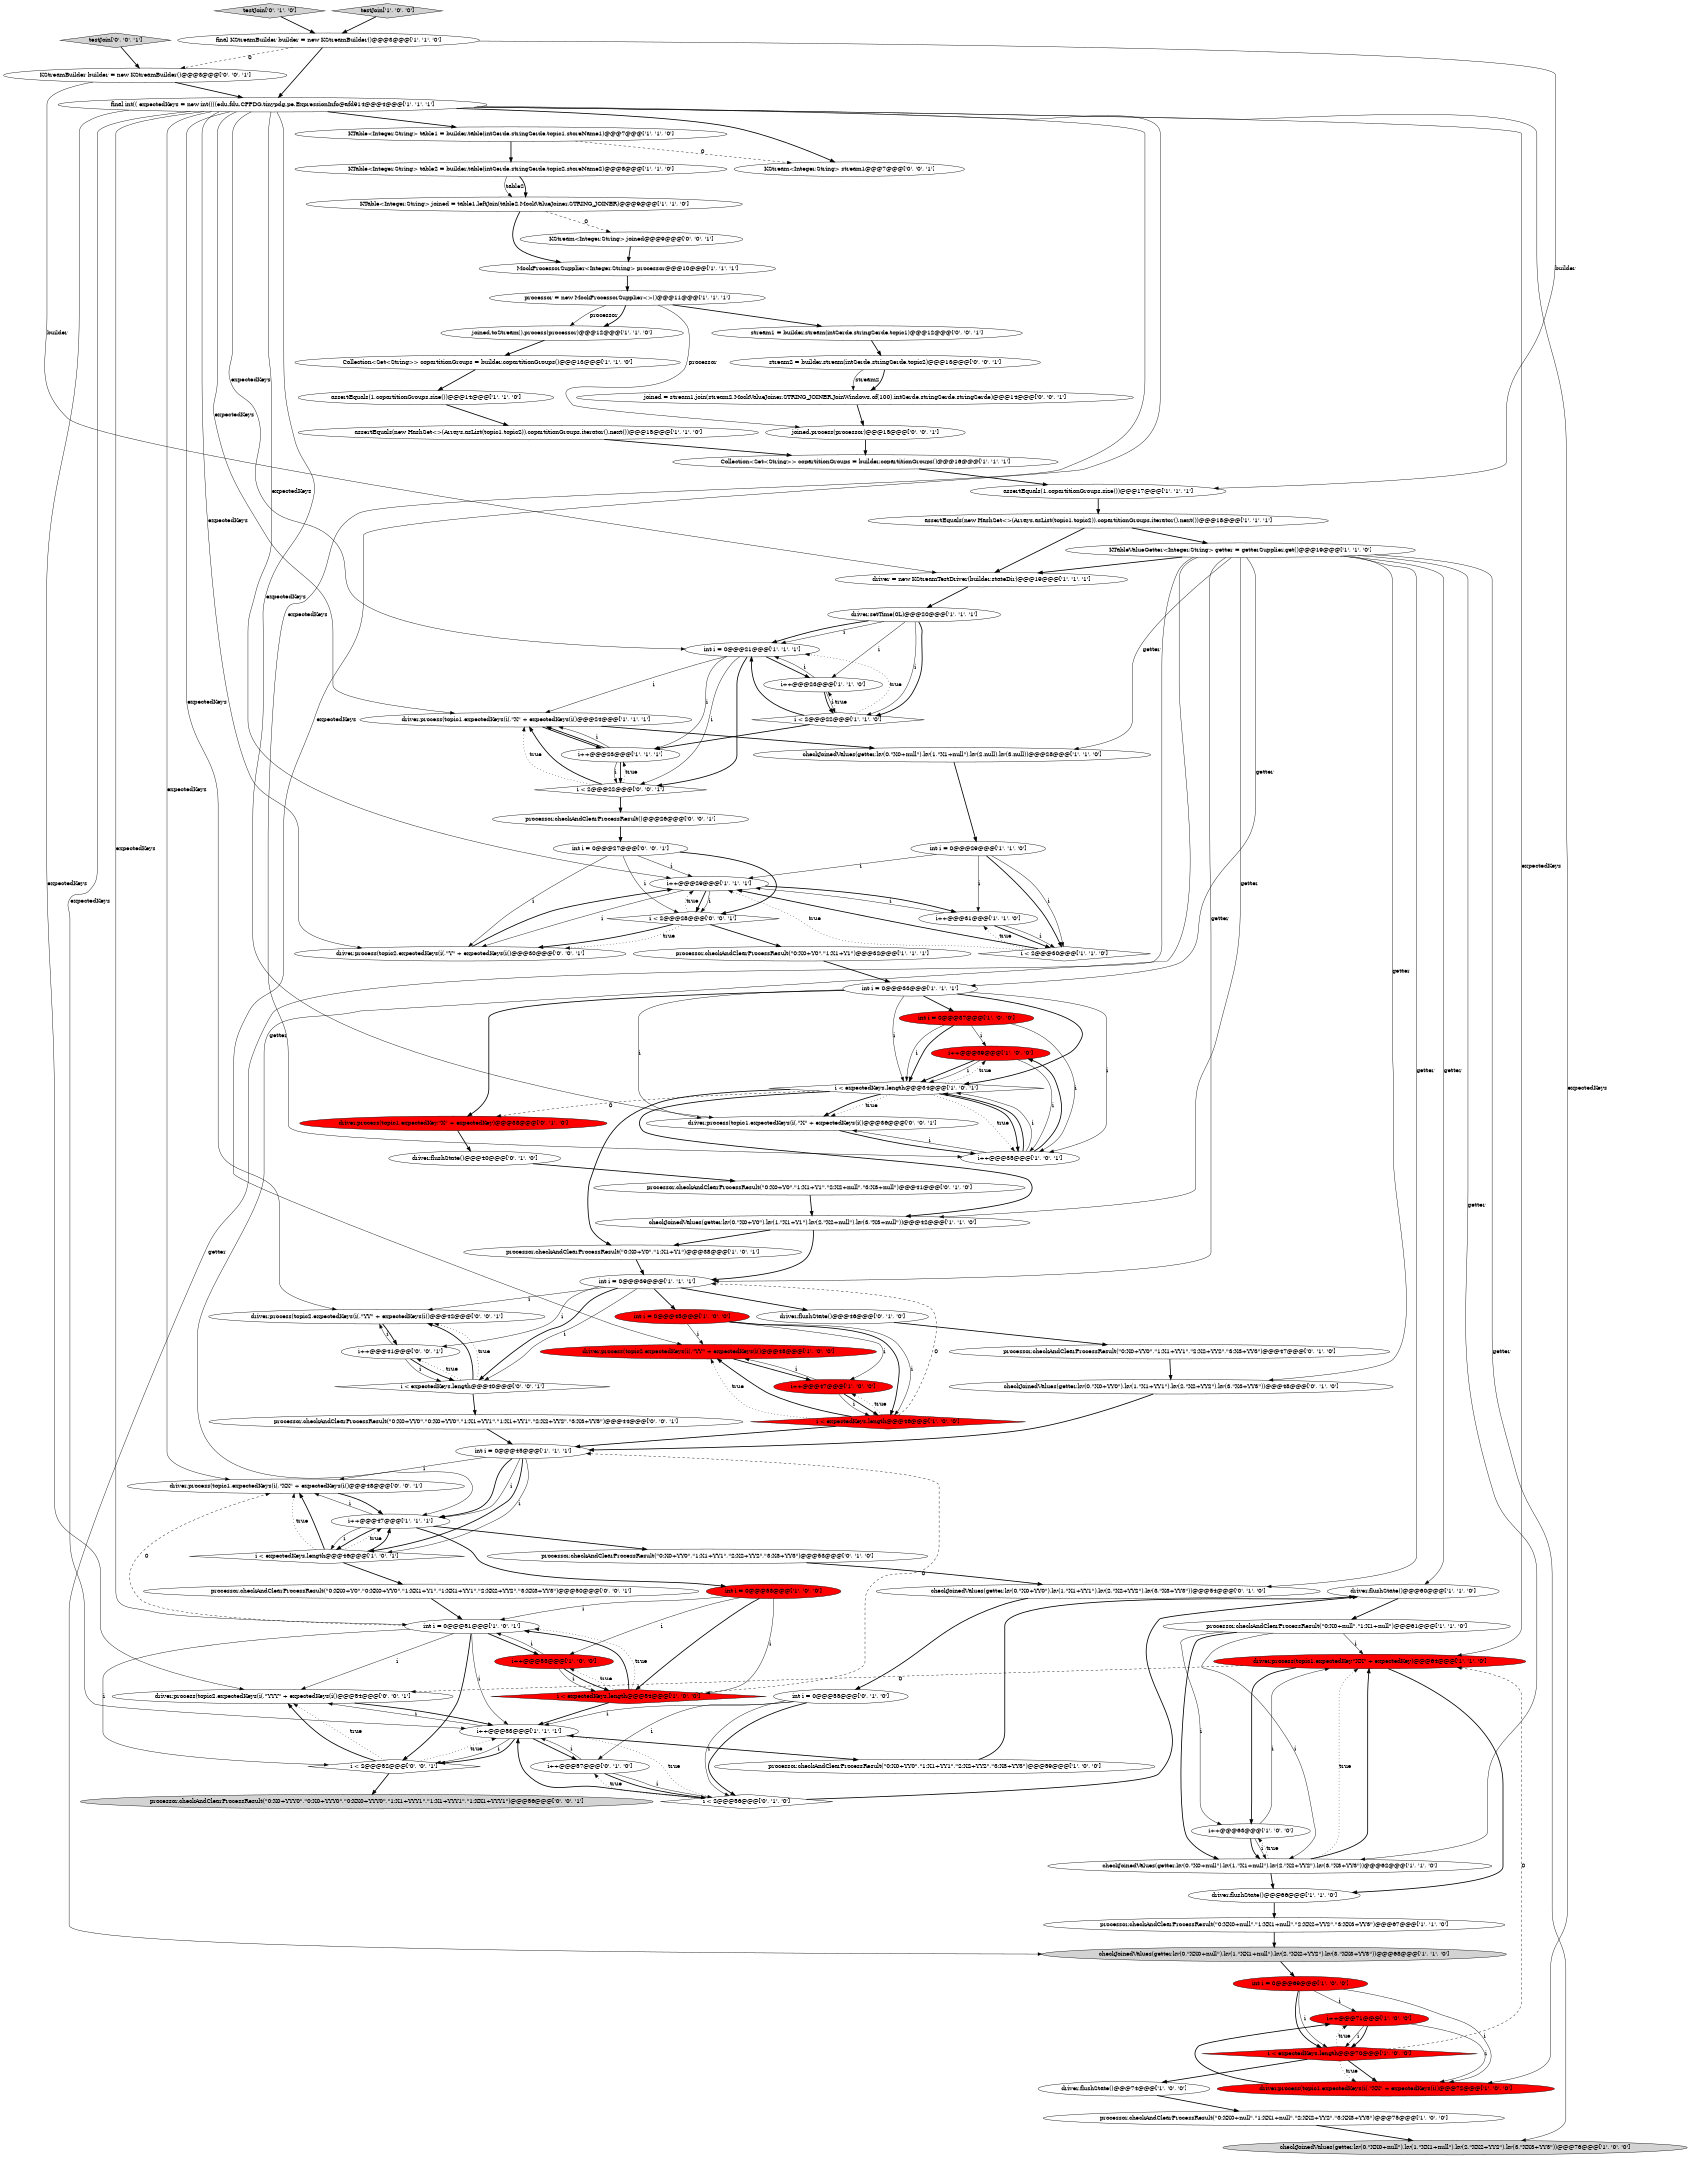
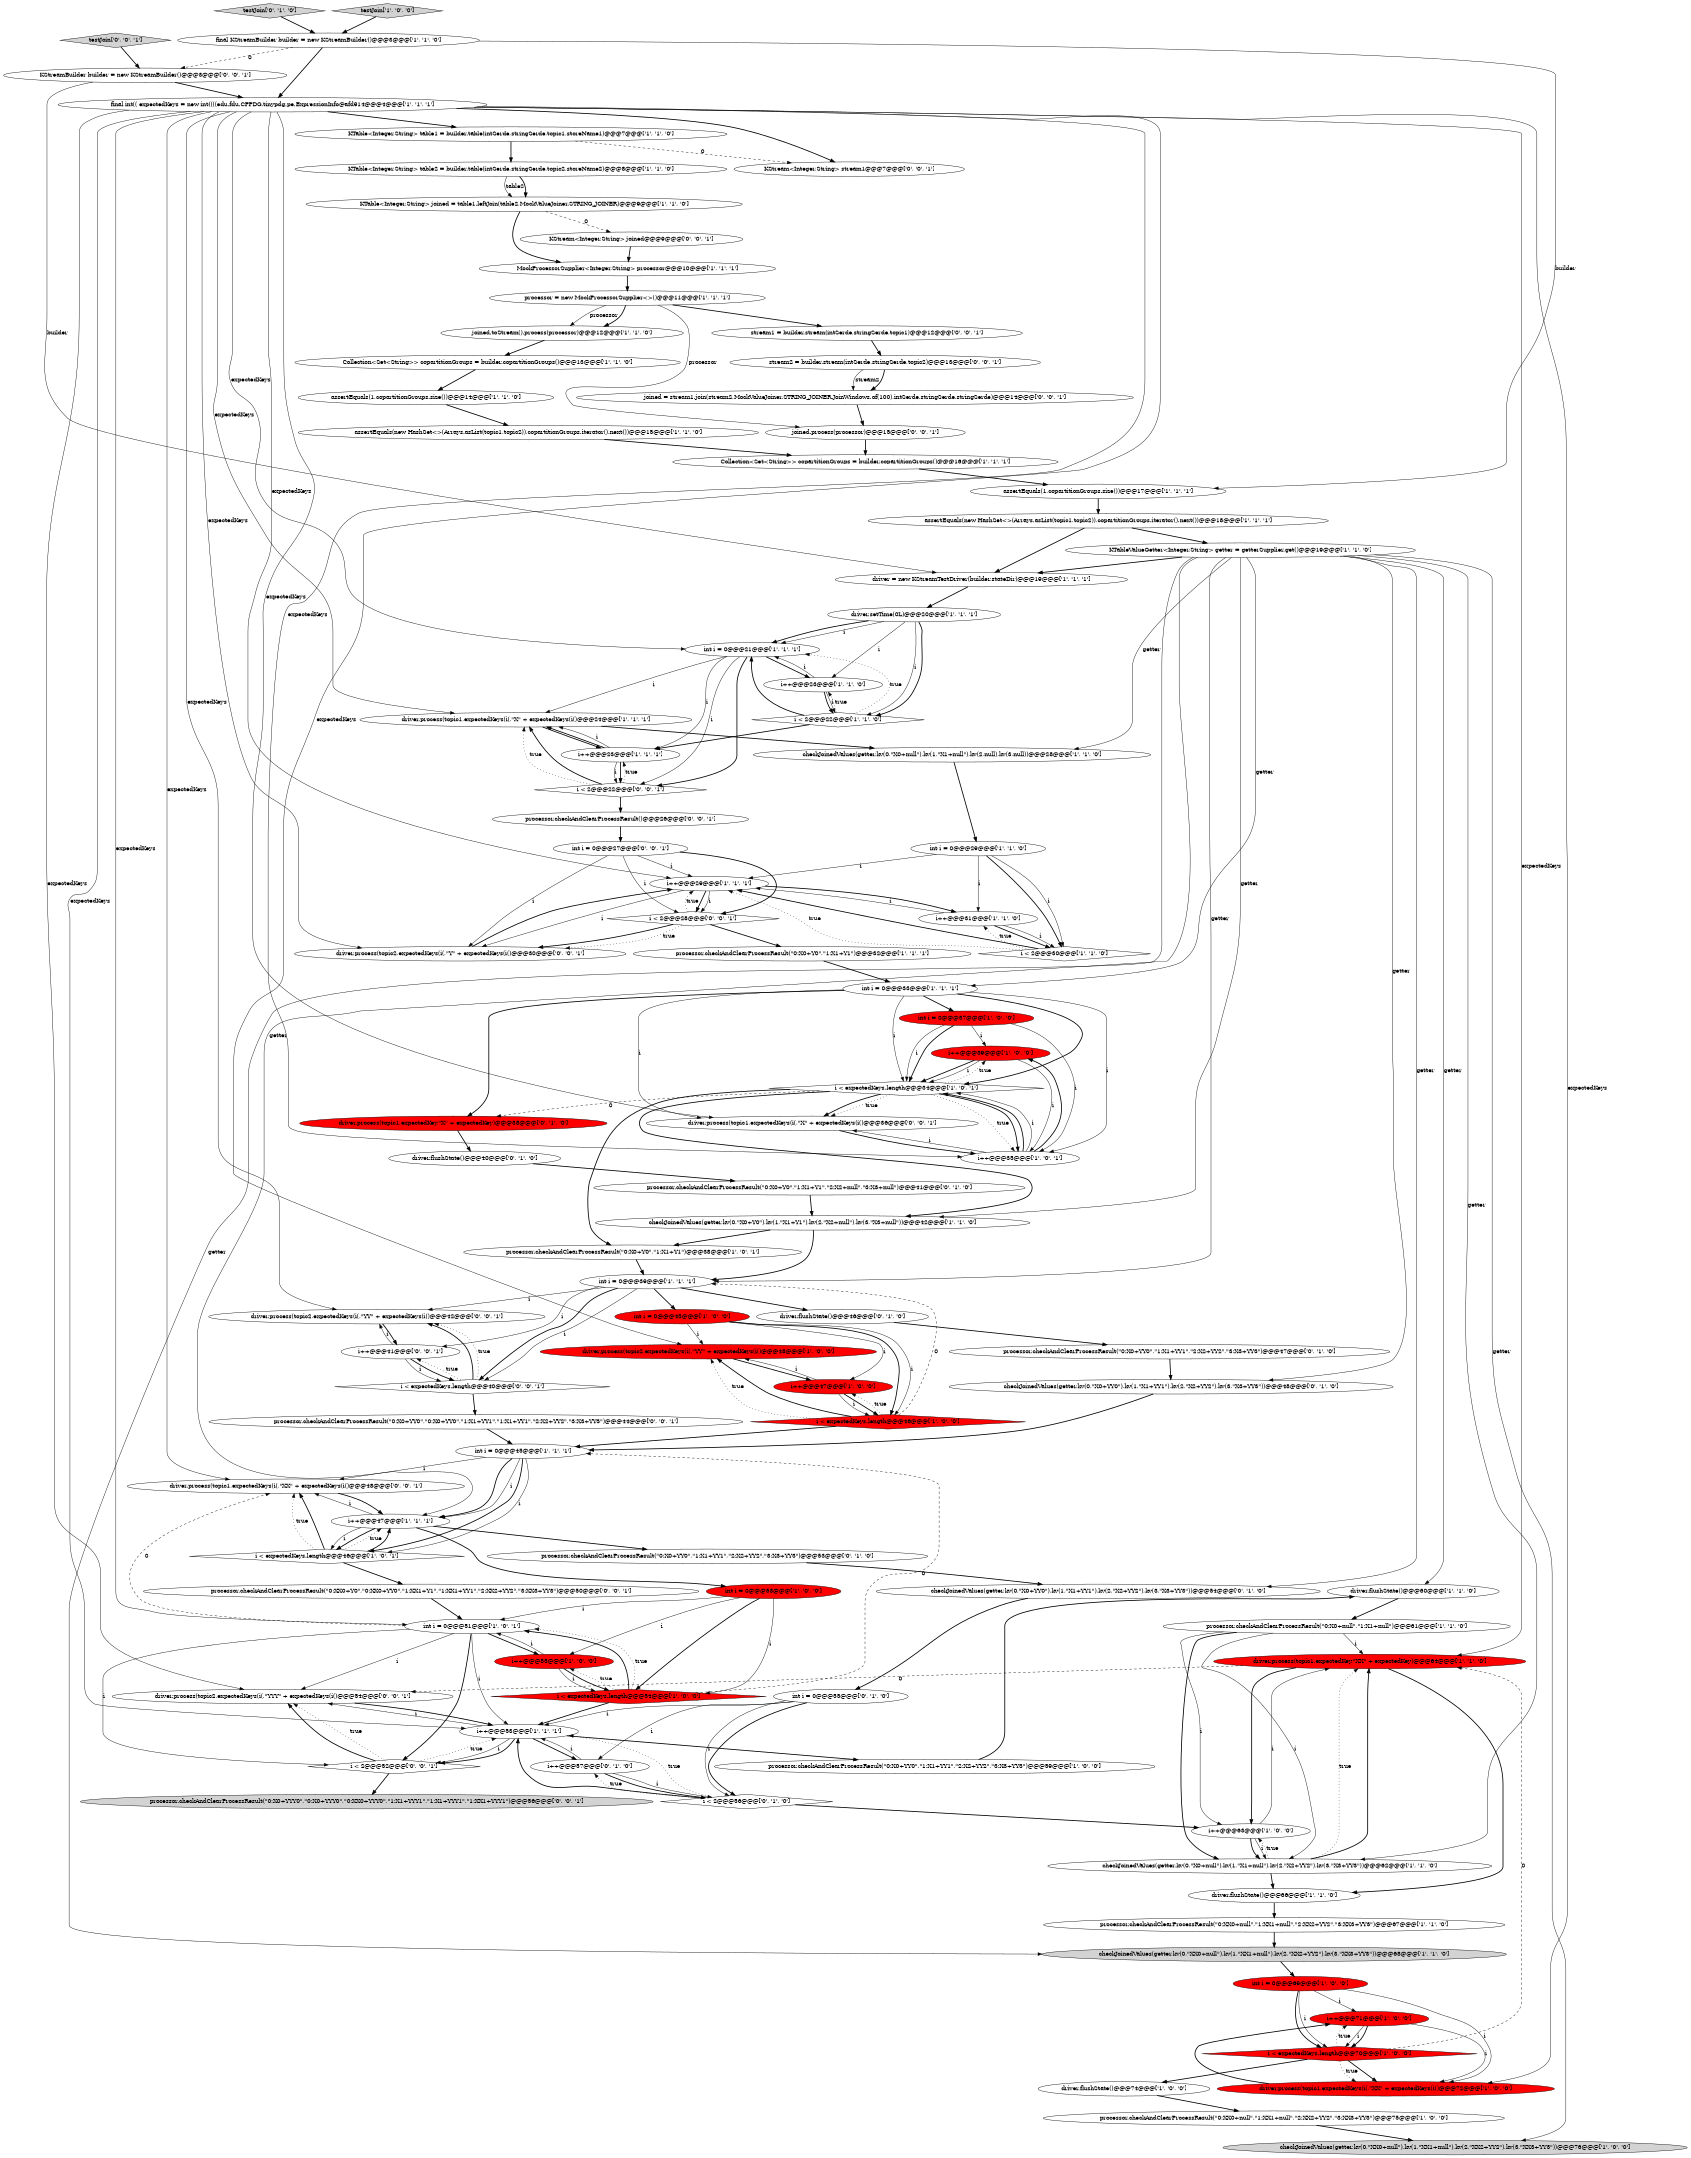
edge "i < 2@@@56@@@['0', '1', '0']" -> "driver.flushState()@@@60@@@['1', '1', '0']": now "i < 2@@@56@@@['0', '1', '0']" -> "i++@@@63@@@['1', '0', '0']"
